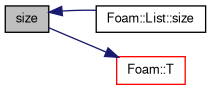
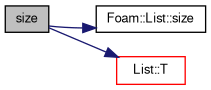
edge "Foam::List::size" -> "size": reversed
node "Foam::T": label "Foam::T" -> "List::T"
